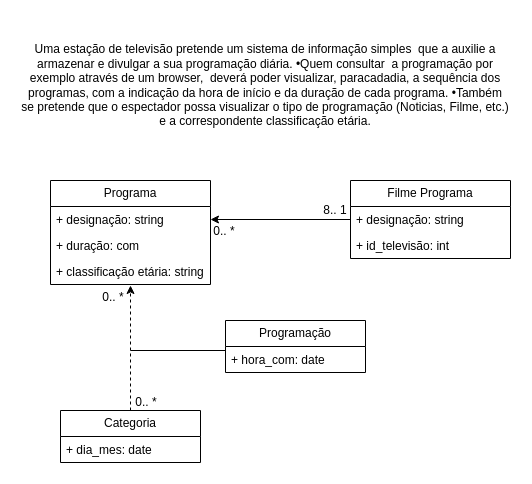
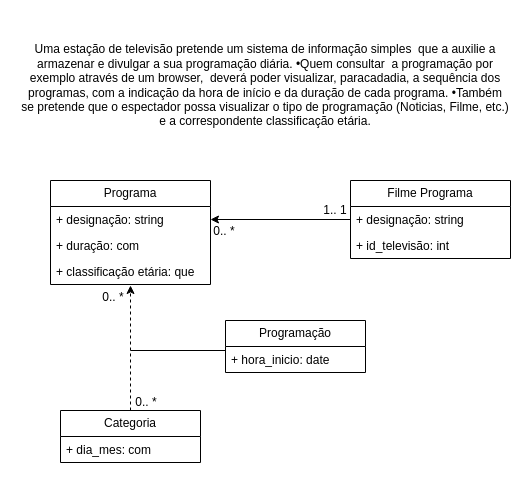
node "8.. 1": label "8.. 1" -> "1.. 1"
node "+ classificação etária: string": label "+ classificação etária: string" -> "+ classificação etária: que"
node "+ hora_com: date": label "+ hora_com: date" -> "+ hora_inicio: date"
node "+ dia_mes: date": label "+ dia_mes: date" -> "+ dia_mes: com"
